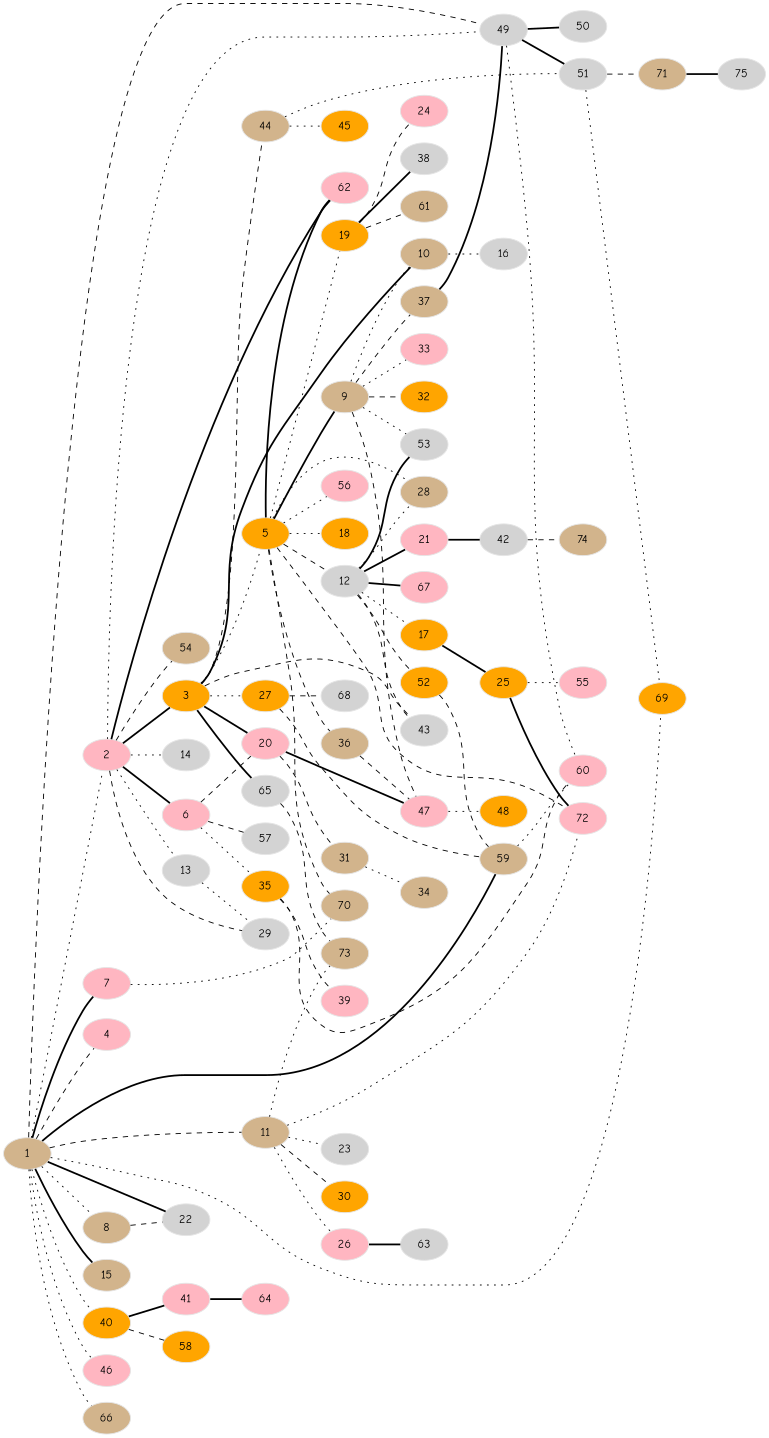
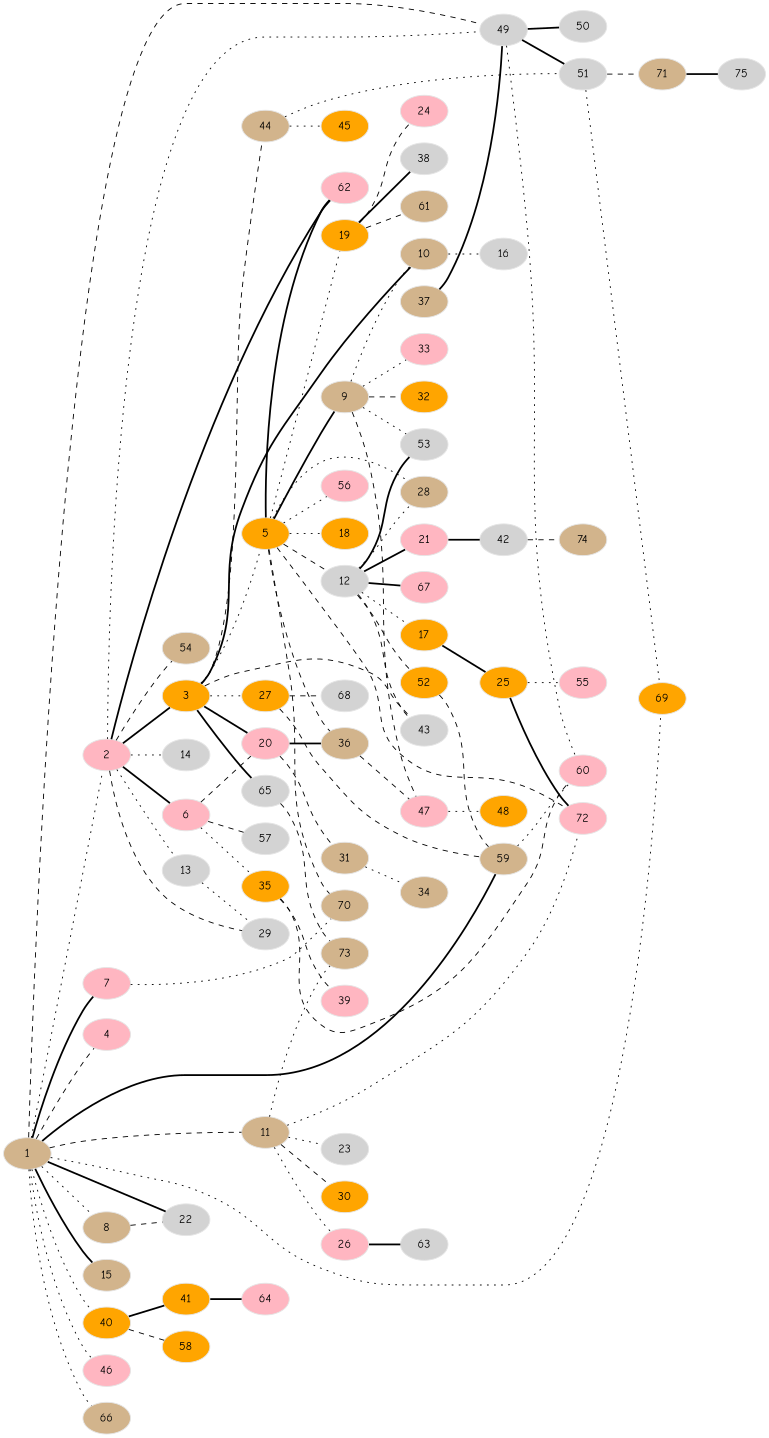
edge "37" -- "9": removed
edge "20" -- "47": now "20" -- "36"
node "41": fillcolor lightpink -> orange
